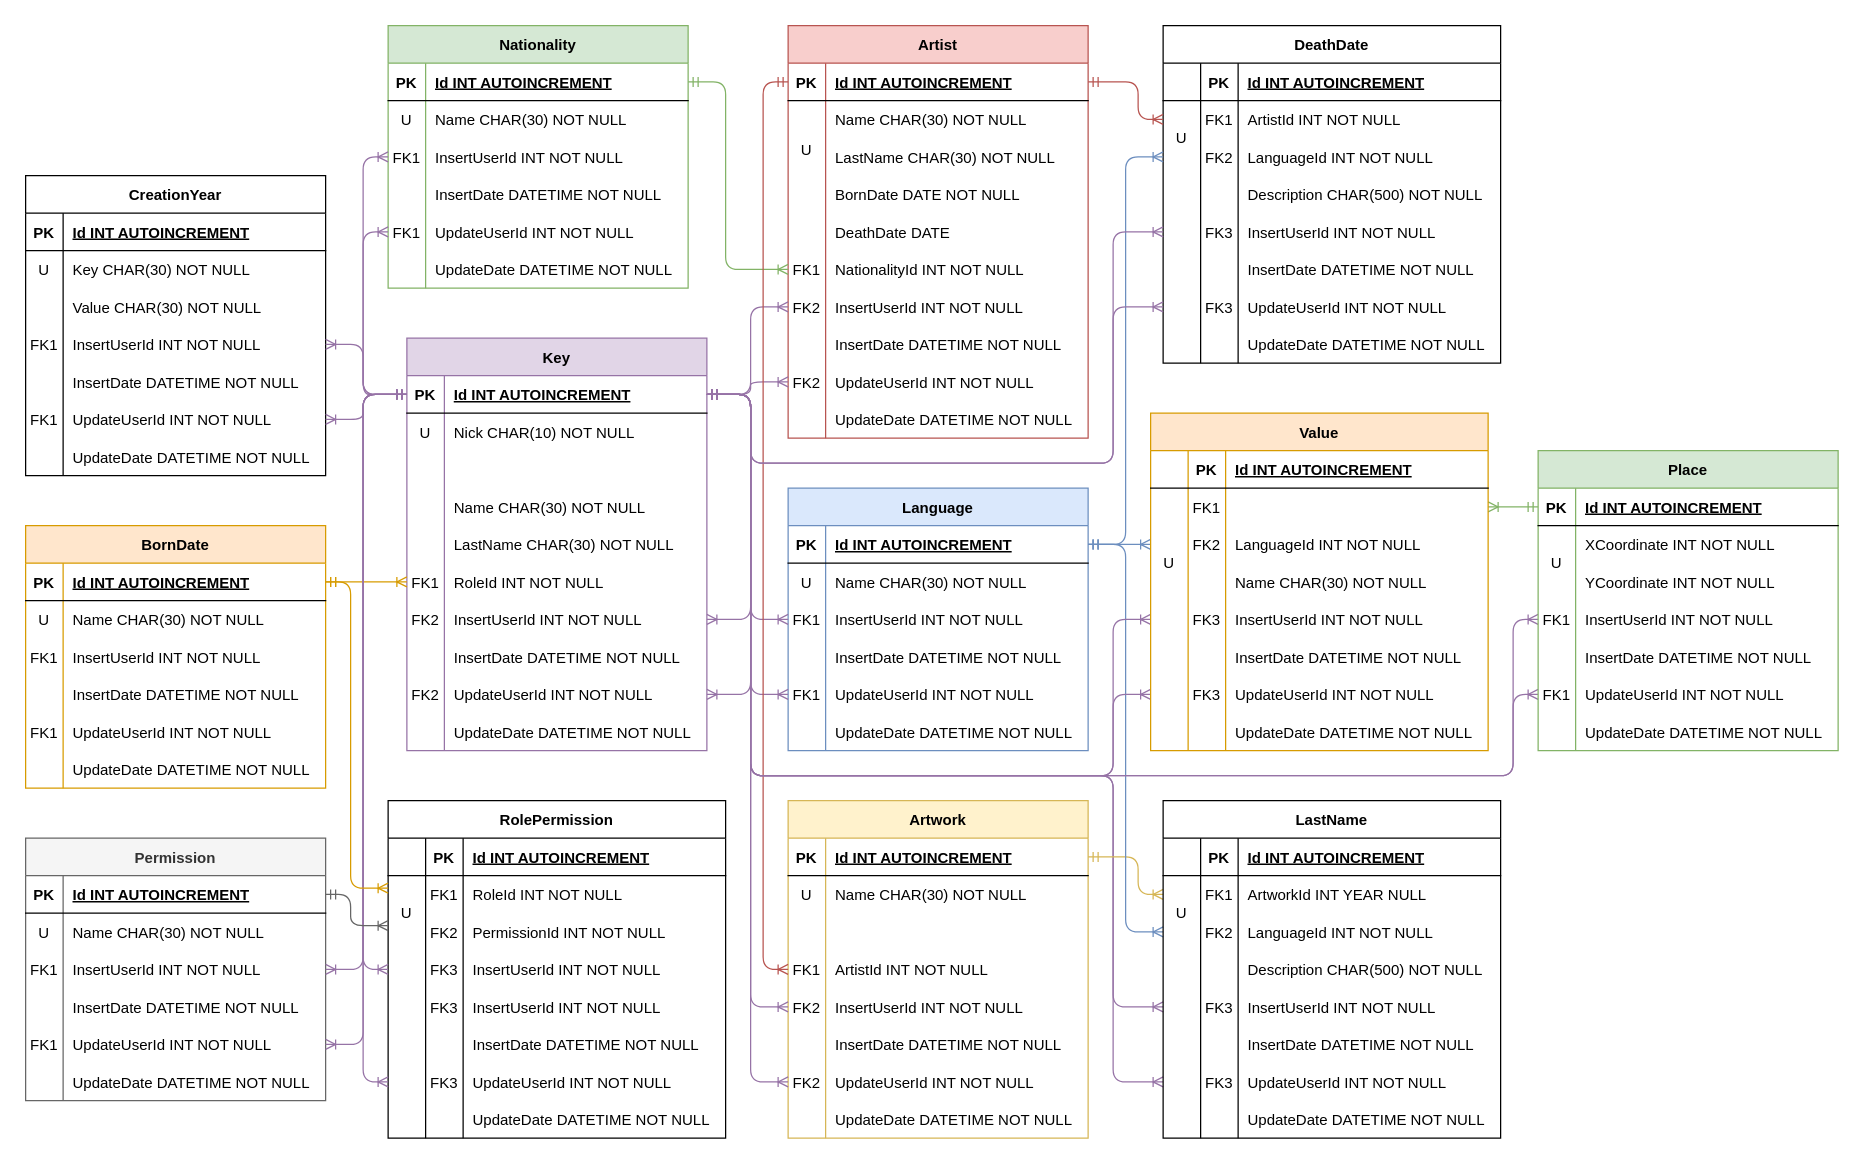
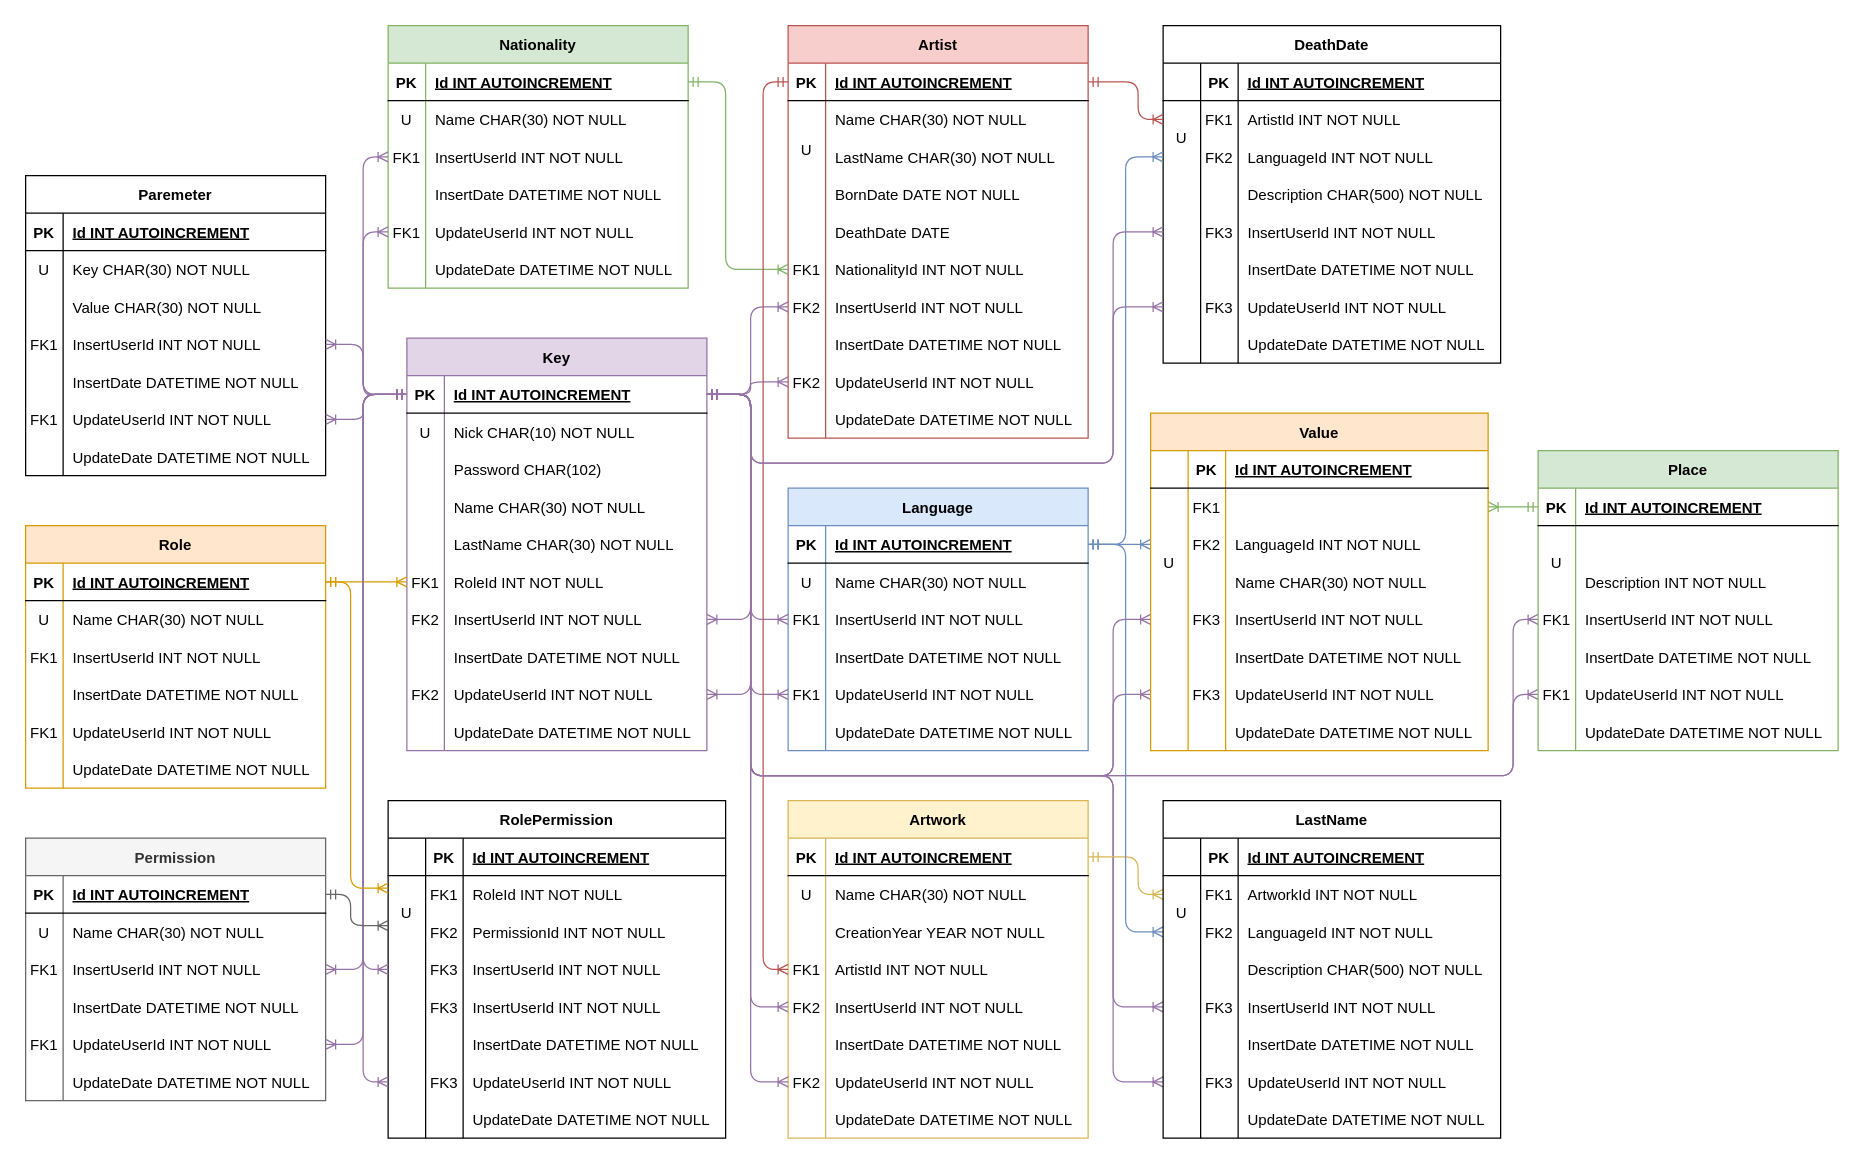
node "CreationYear": label "CreationYear" -> "Paremeter"
node "Password CHAR(102)": added
node "XCoordinate INT NOT NULL": removed
node "BornDate": label "BornDate" -> "Role"
node "YCoordinate INT NOT NULL": label "YCoordinate INT NOT NULL" -> "Description INT NOT NULL"
node "ArtworkId INT YEAR NULL": label "ArtworkId INT YEAR NULL" -> "ArtworkId INT NOT NULL"
node "CreationYear YEAR NOT NULL": added
